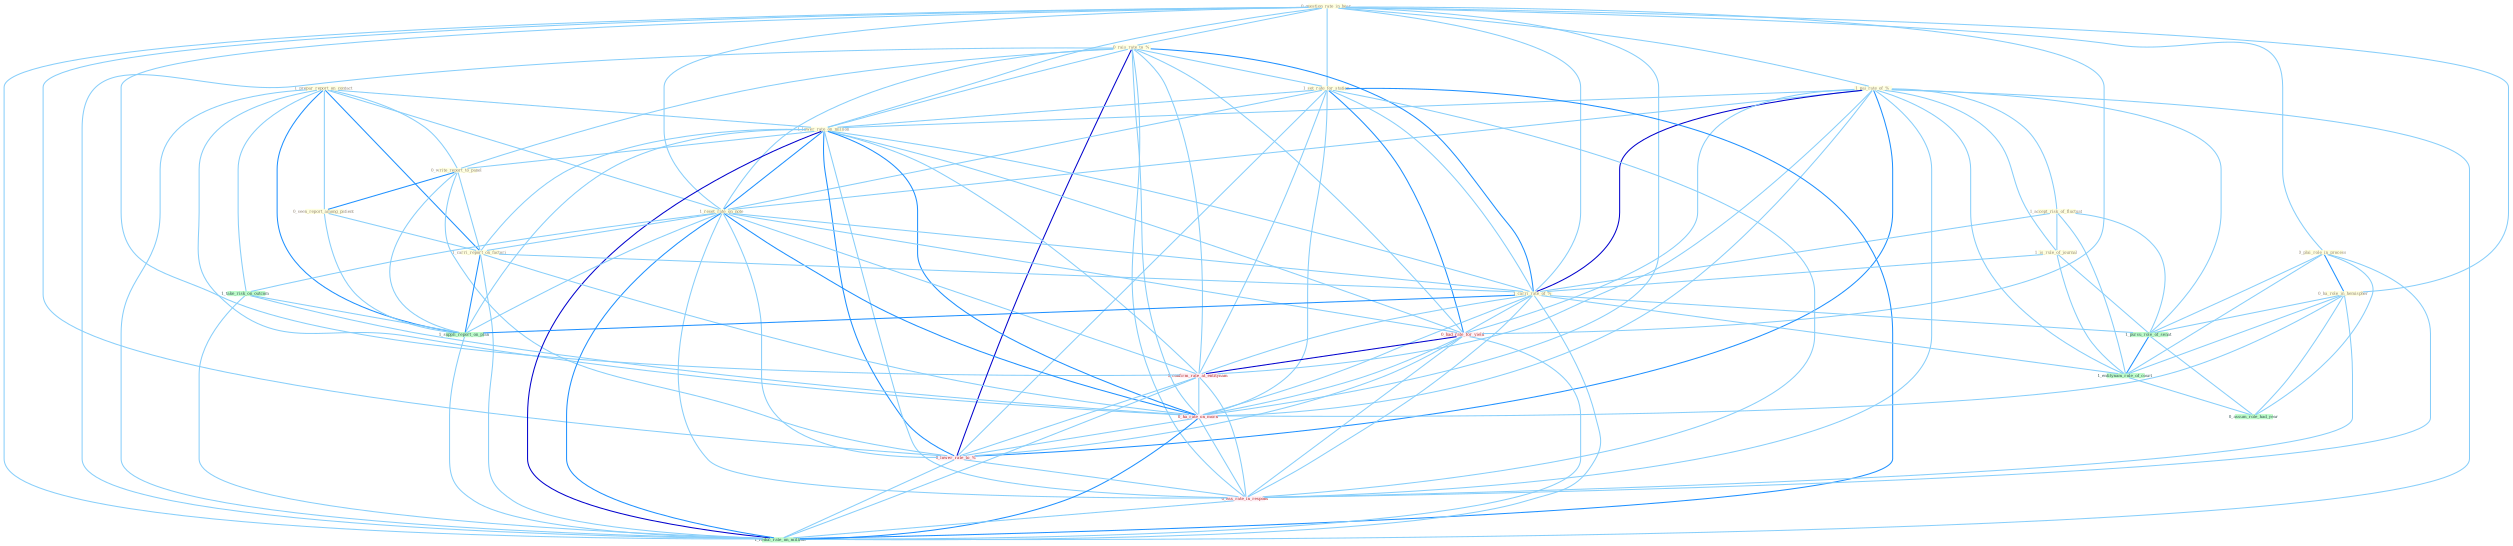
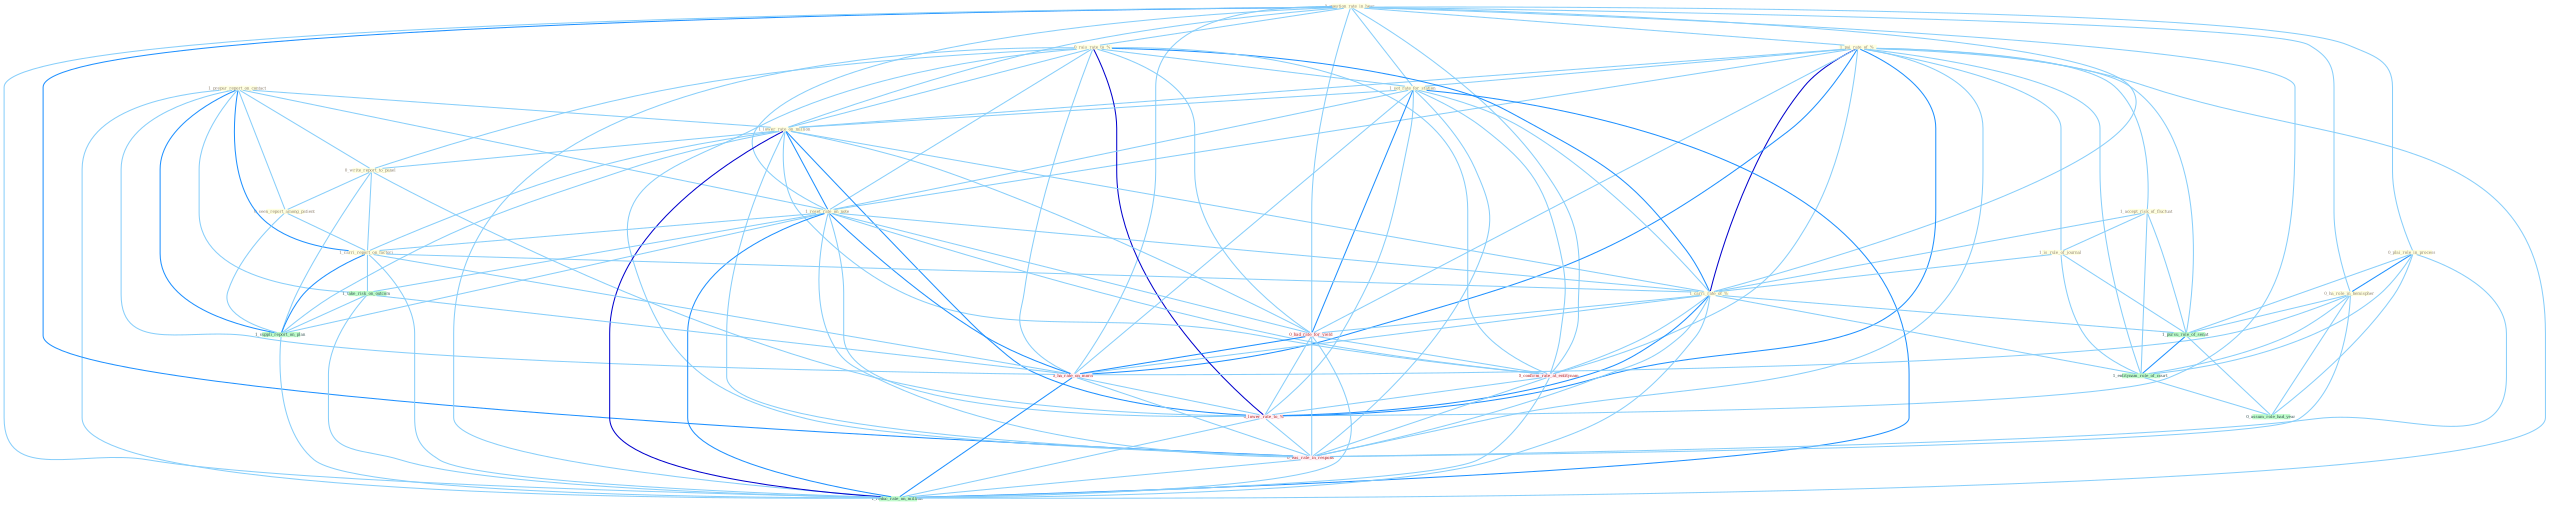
edge "1_pai_rate_of_%" -- "1_set_rate_for_station": added
edge "0_write_report_to_panel" -- "0_seen_report_among_patient": color #1e90ff -> #87cefa
edge "0_question_rate_in_hear" -- "0_eas_rate_in_respons": added
edge "1_carri_report_on_factori" -- "1_take_risk_on_outcom": added
edge "1_lower_rate_on_million" -- "0_ha_rate_on_morn": removed
edge "1_carri_rate_of_%" -- "1_suppli_report_on_plan": now "1_carri_rate_of_%" -- "0_lower_rate_to_%"
edge "1_pai_rate_of_%" -- "0_ha_rate_on_morn": color #87cefa -> #1e90ff
edge "0_had_rate_for_yield" -- "0_confirm_rate_at_entitynam": color #0000cd -> #87cefa
edge "0_had_rate_for_yield" -- "0_ha_rate_on_morn": color #87cefa -> #1e90ff
edge "0_confirm_rate_at_entitynam" -- "0_ha_rate_on_morn": removed
